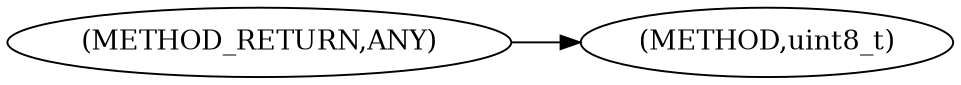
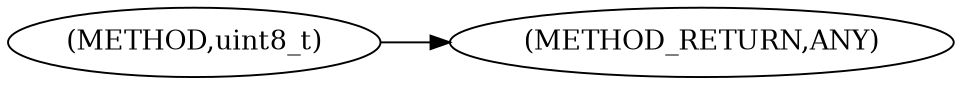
edge "(METHOD_RETURN,ANY)" -> "(METHOD,uint8_t)": reversed
